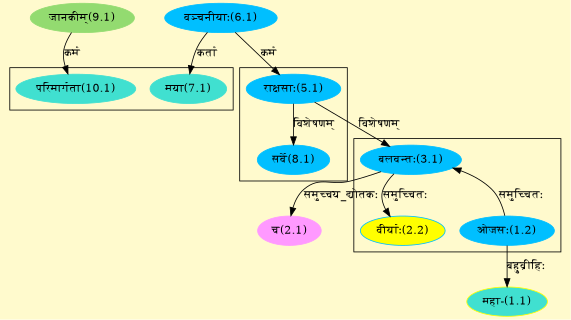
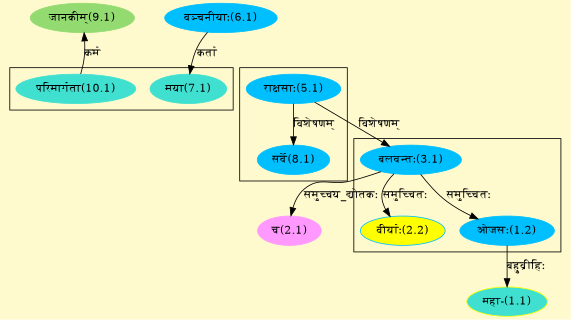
edge "जानकीम्(9.1)" -> "परिमार्गता(10.1)": reversed
edge "वञ्चनीयाः(6.1)" -> "राक्षसाः(5.1)": removed, label "कर्म"
edge "ओजसः(1.2)" -> "बलवन्तः(3.1)": reversed
